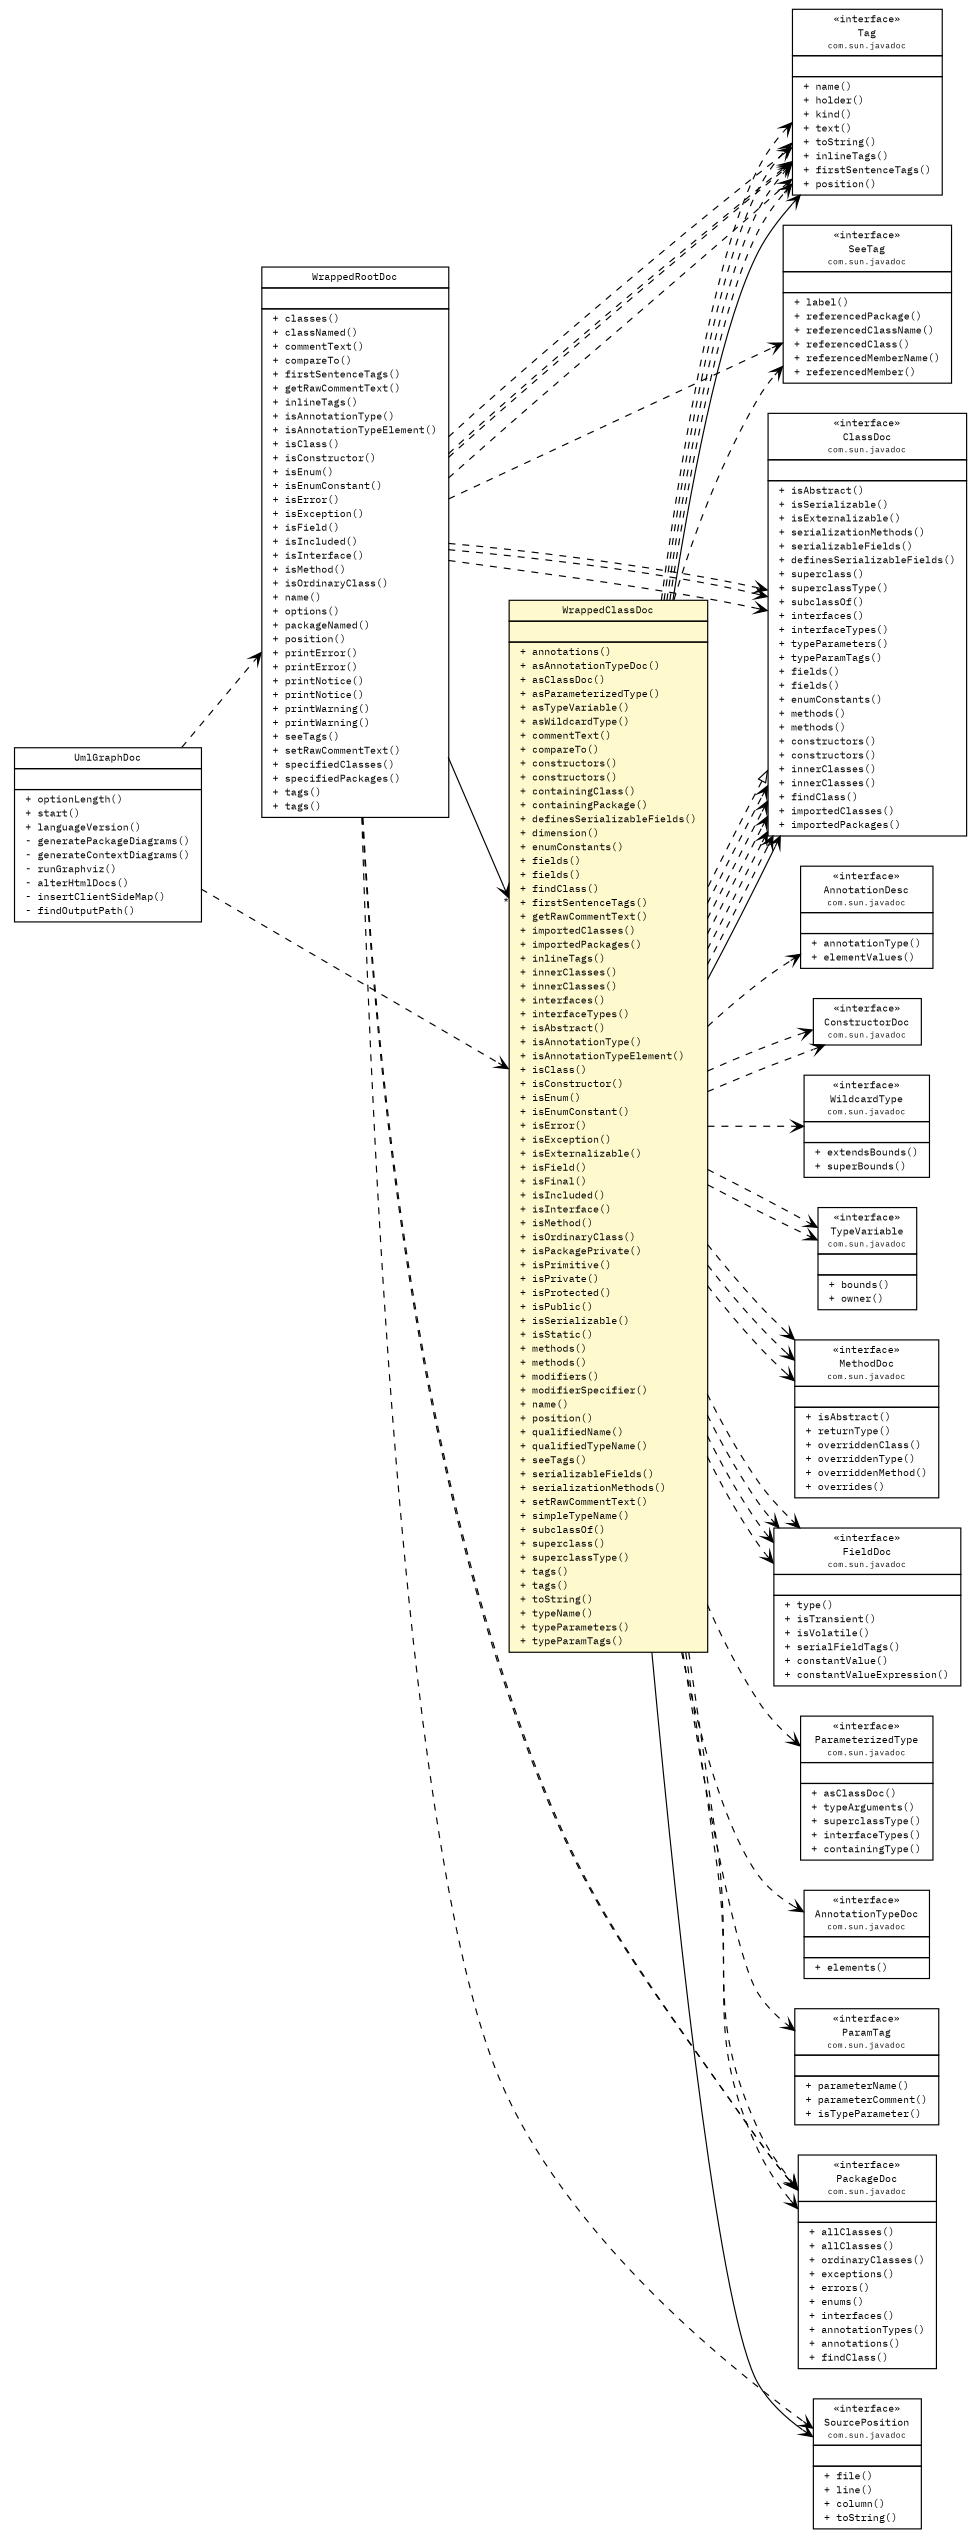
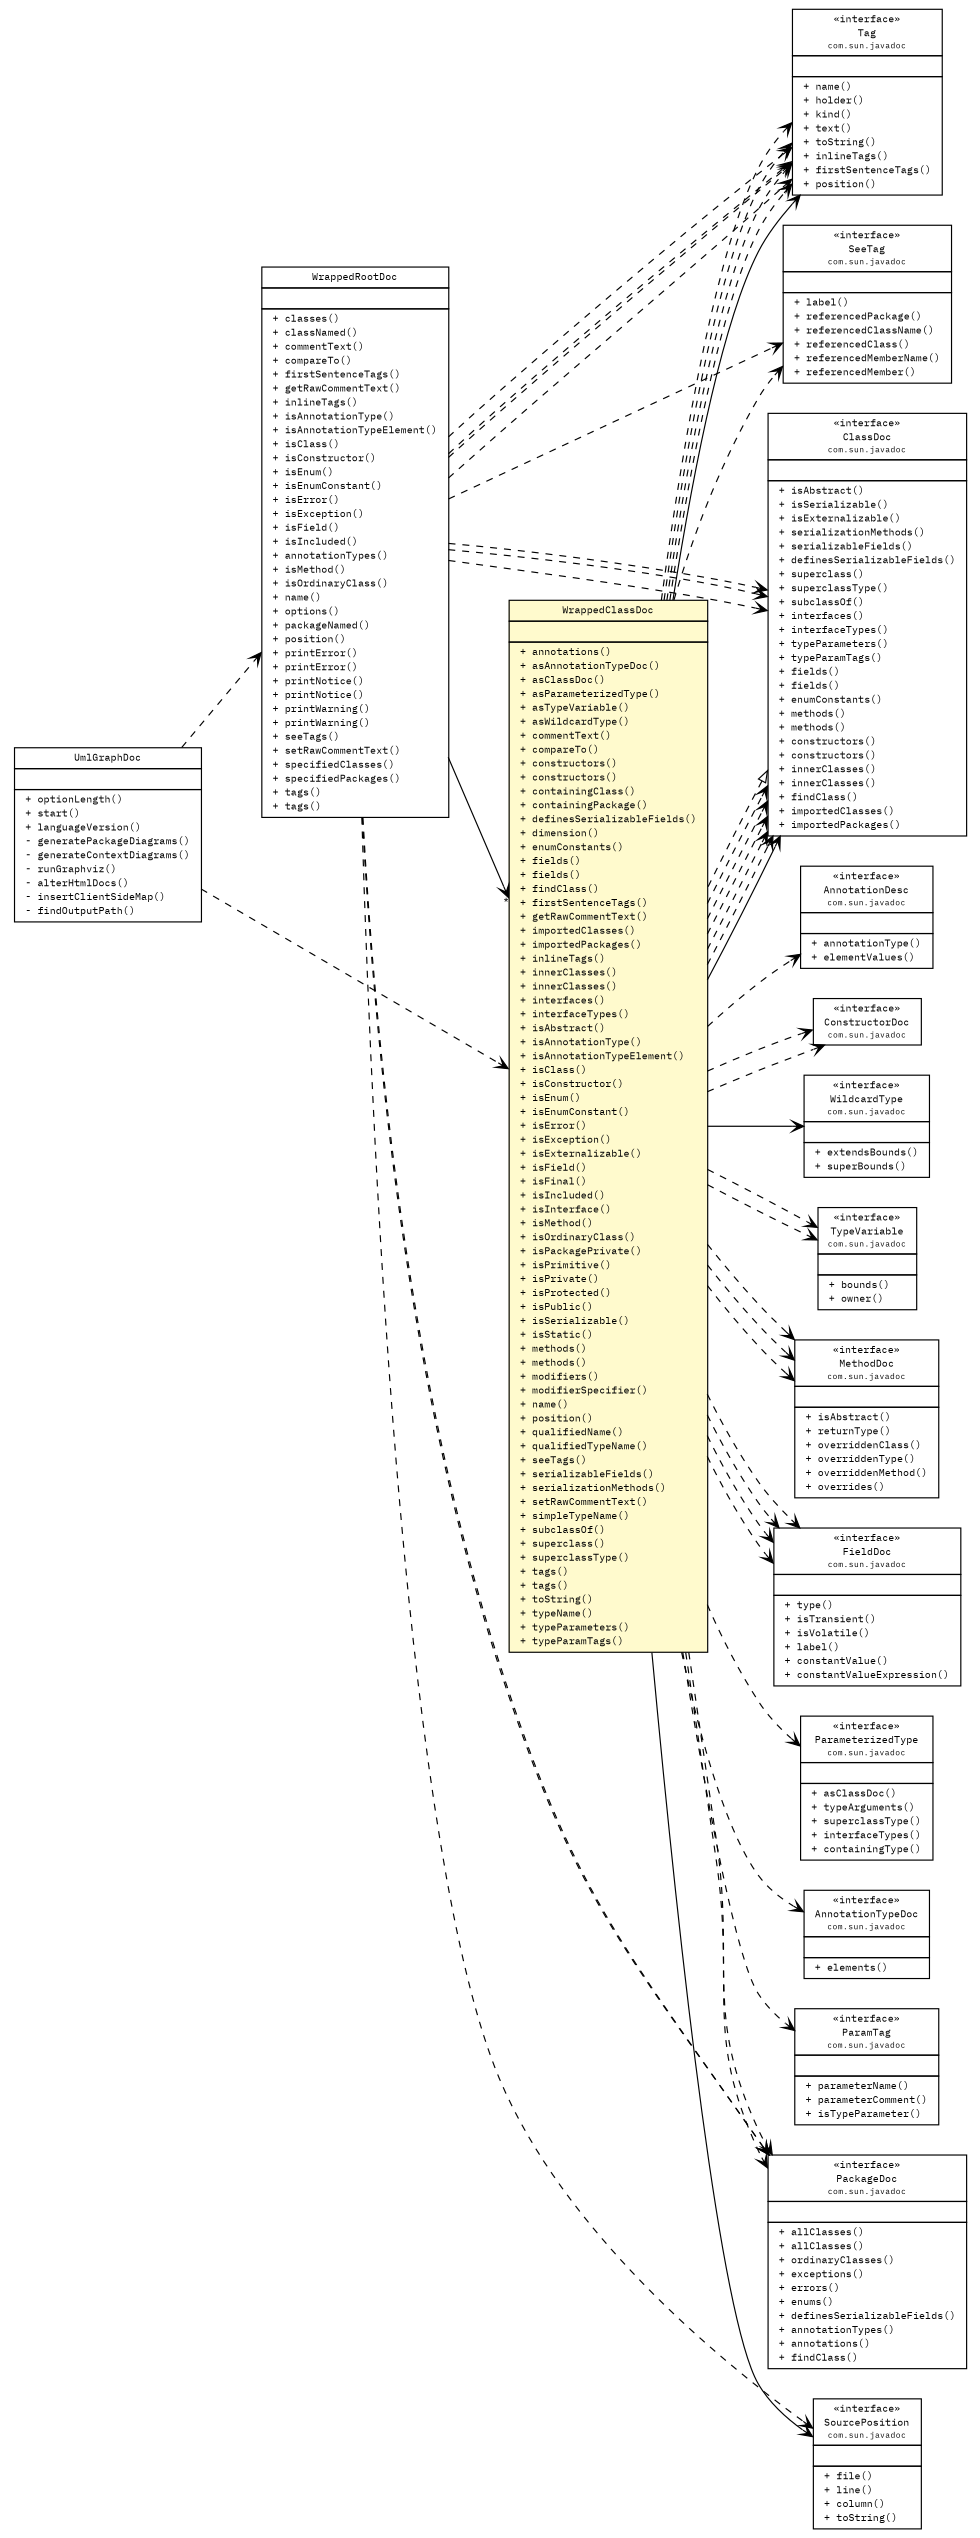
node "WrappedRootDoc": text "+ isInterface()" -> "+ annotationTypes()"
edge "WrappedClassDoc" -> "WildcardType": style dashed -> solid
node "FieldDoc": text "+ serialFieldTags()" -> "+ label()"
node "PackageDoc": text "+ interfaces()" -> "+ definesSerializableFields()"
